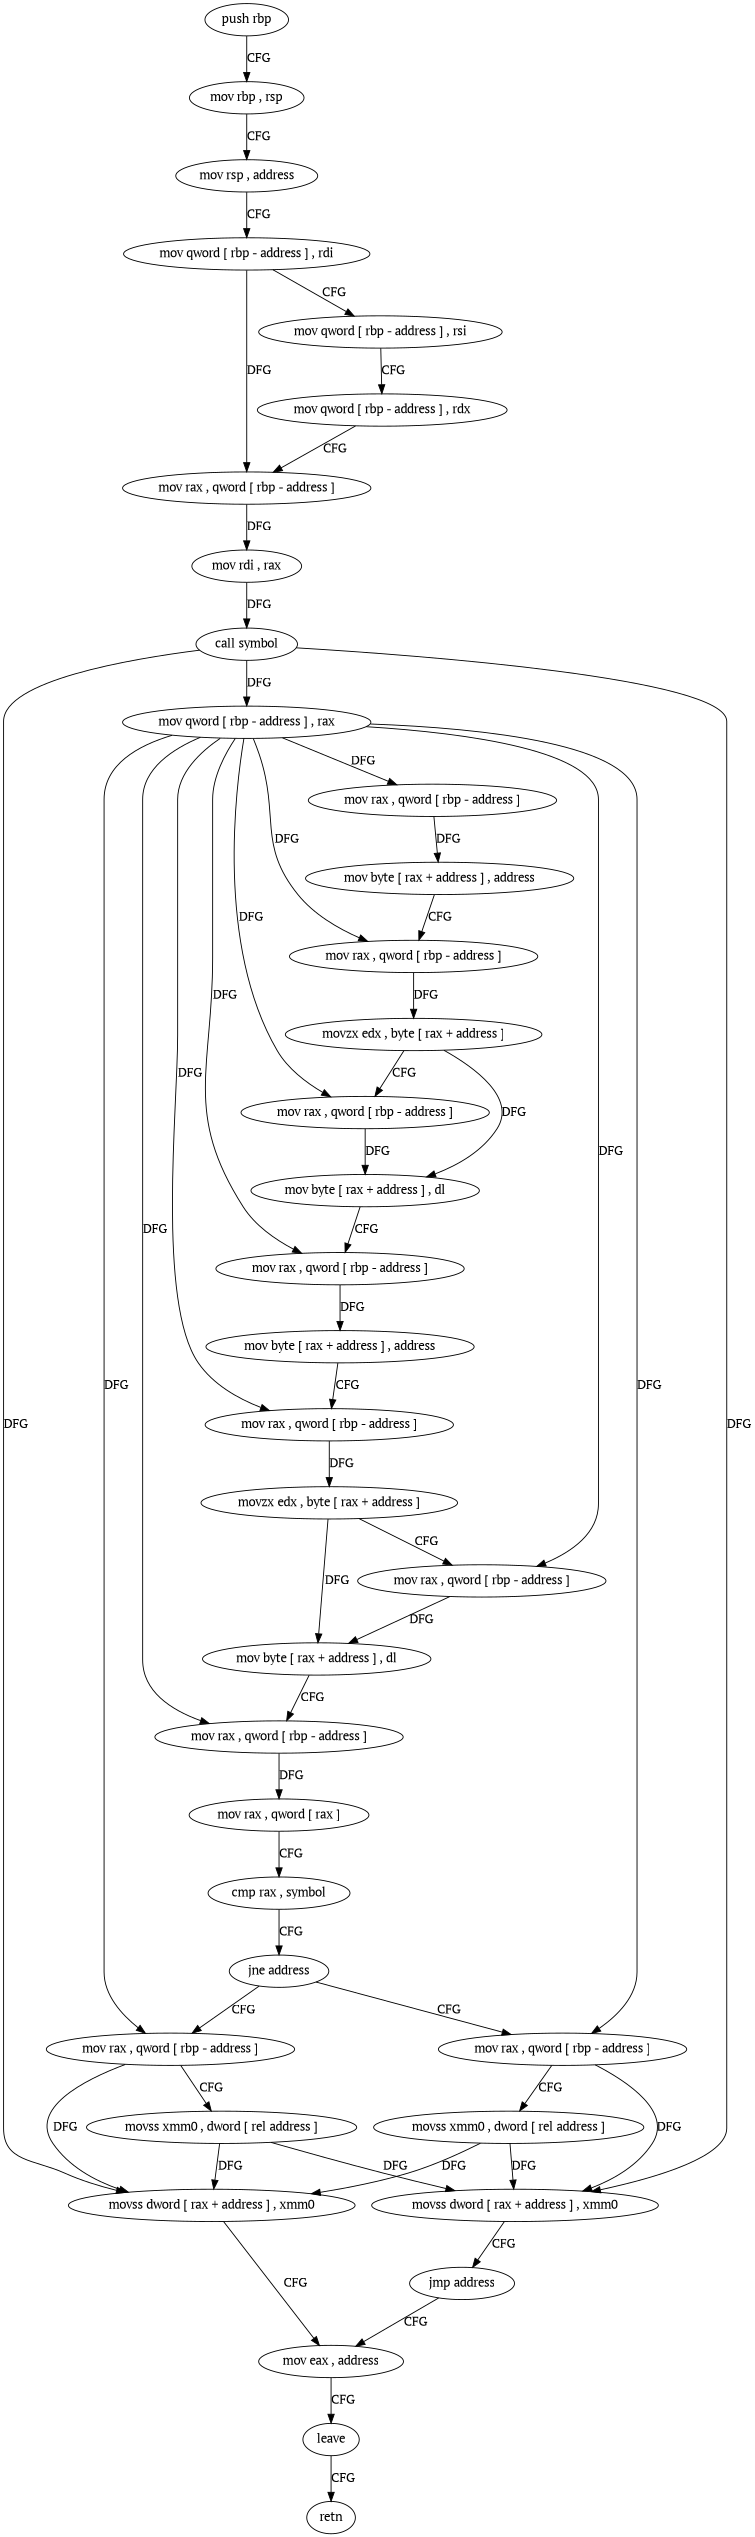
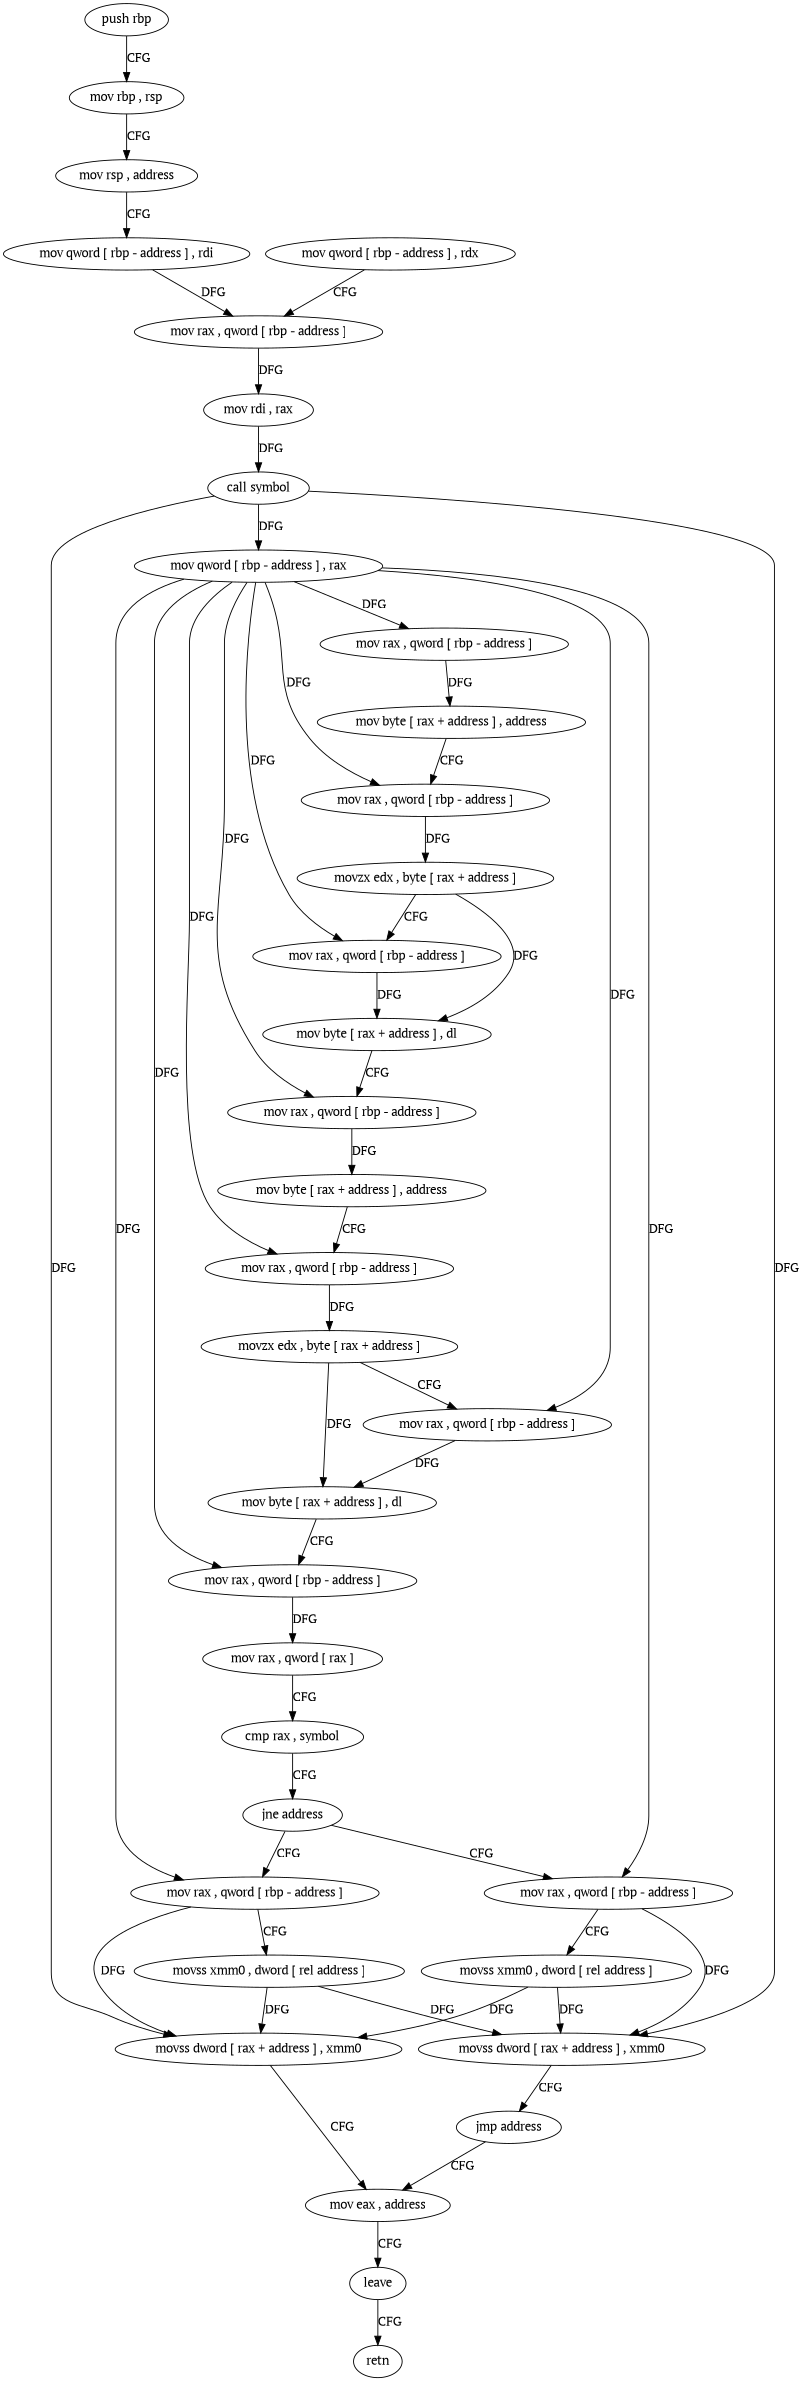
node "mov qword [ rbp - address ] , rsi": removed
